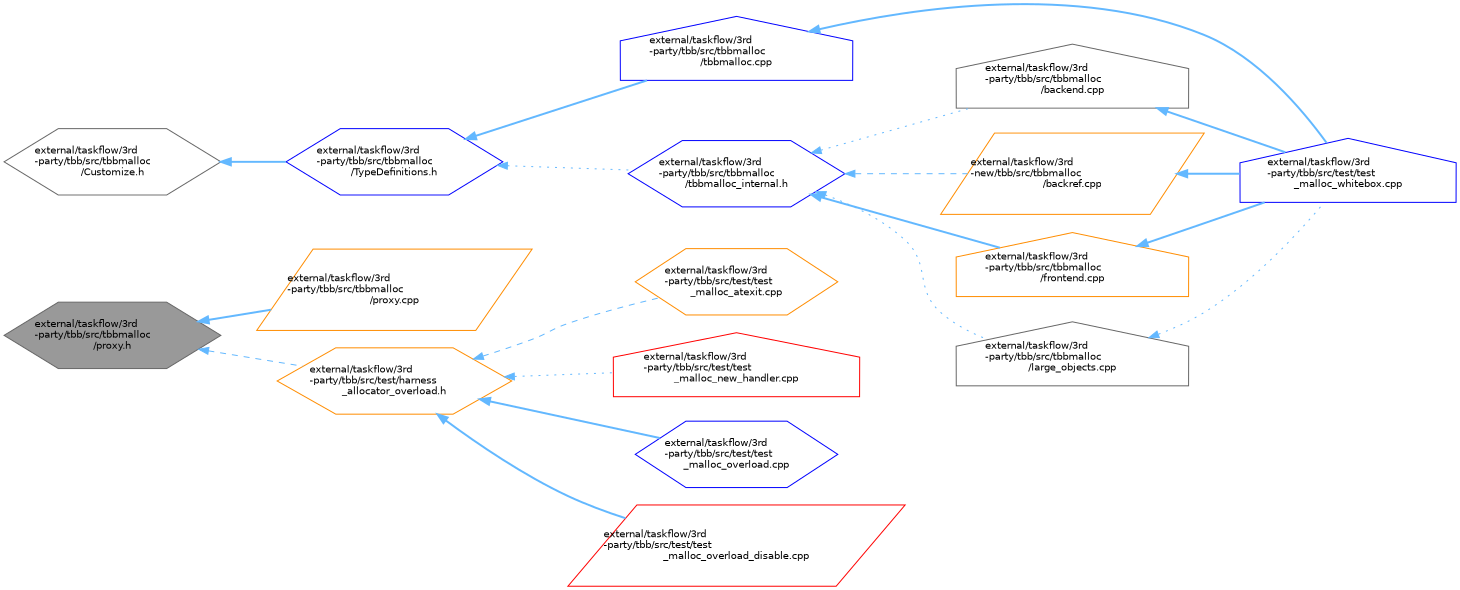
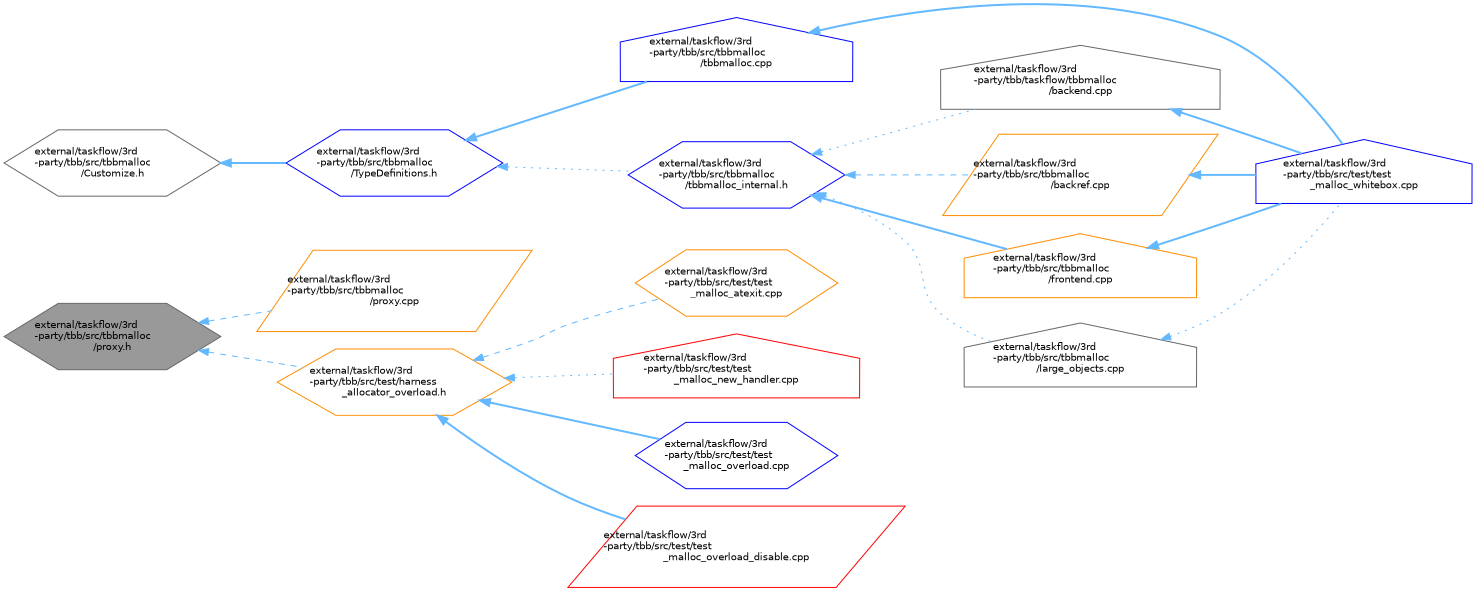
node "external/taskflow/3rd -party/tbb/src/tbbmalloc /backend.cpp": label "external/taskflow/3rd -party/tbb/src/tbbmalloc /backend.cpp" -> "external/taskflow/3rd -party/tbb/taskflow/tbbmalloc /backend.cpp"
node "external/taskflow/3rd -new/tbb/src/tbbmalloc /backref.cpp": label "external/taskflow/3rd -new/tbb/src/tbbmalloc /backref.cpp" -> "external/taskflow/3rd -party/tbb/src/tbbmalloc /backref.cpp"
edge "external/taskflow/3rd -party/tbb/src/tbbmalloc /proxy.cpp" -> "external/taskflow/3rd -party/tbb/src/tbbmalloc /proxy.h": style bold -> dashed
